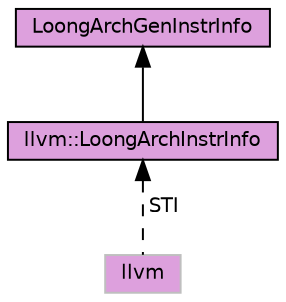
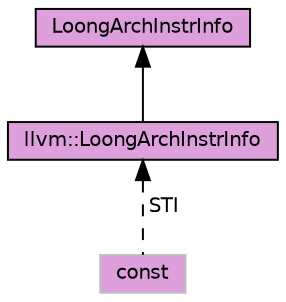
node "LoongArchGenInstrInfo": label "LoongArchGenInstrInfo" -> "LoongArchInstrInfo"
node "llvm": label "llvm" -> "const"
